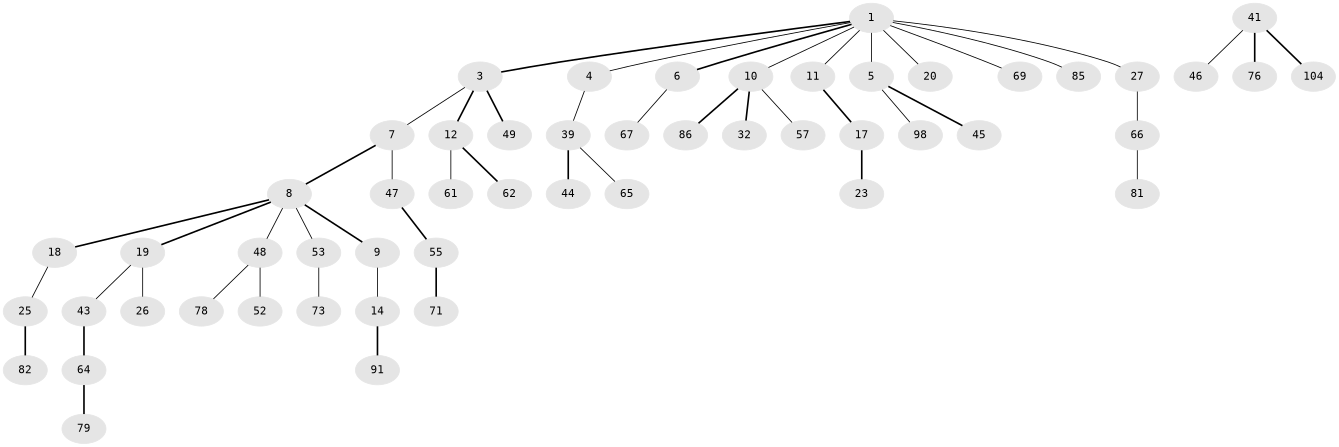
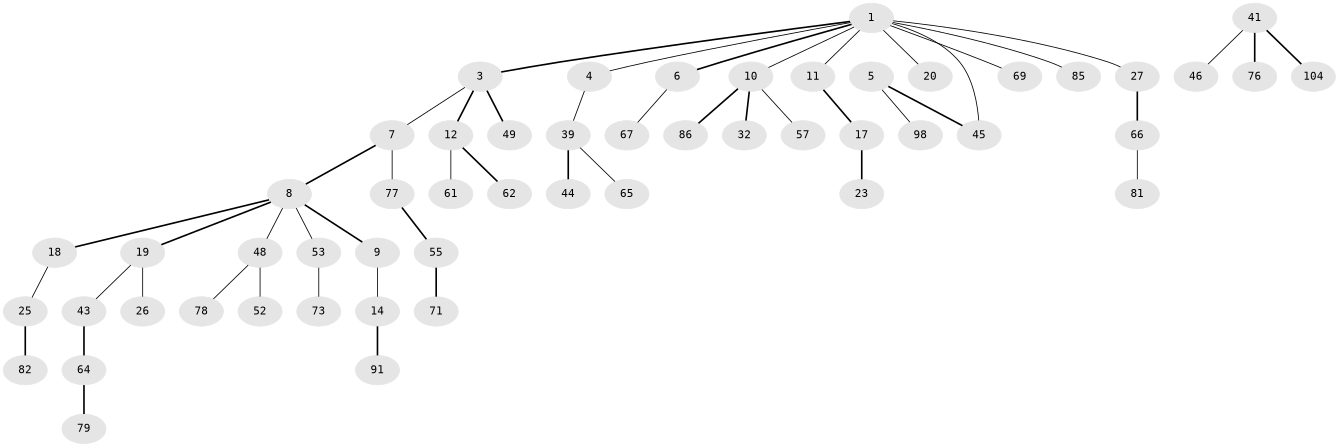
edge "1" -- "5": now "1" -- "45"
edge "27" -- "66": style solid -> bold
node "47": label "47" -> "77"
